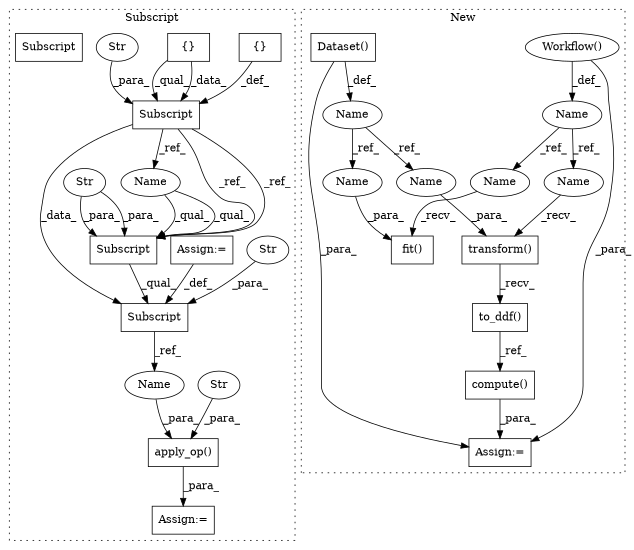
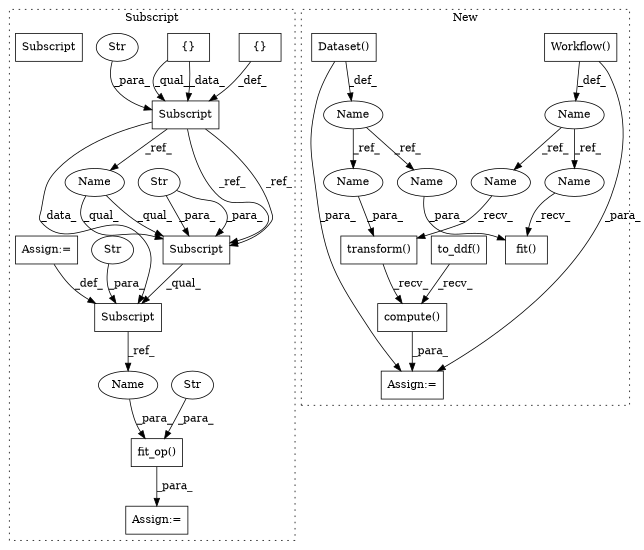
node "Workflow()": shape ellipse -> box
edge "transform()" -> "to_ddf()": now "transform()" -> "compute()"
edge "to_ddf()" -> "compute()": label "_ref_" -> "_recv_"
node "apply_op()": label "apply_op()" -> "fit_op()"
